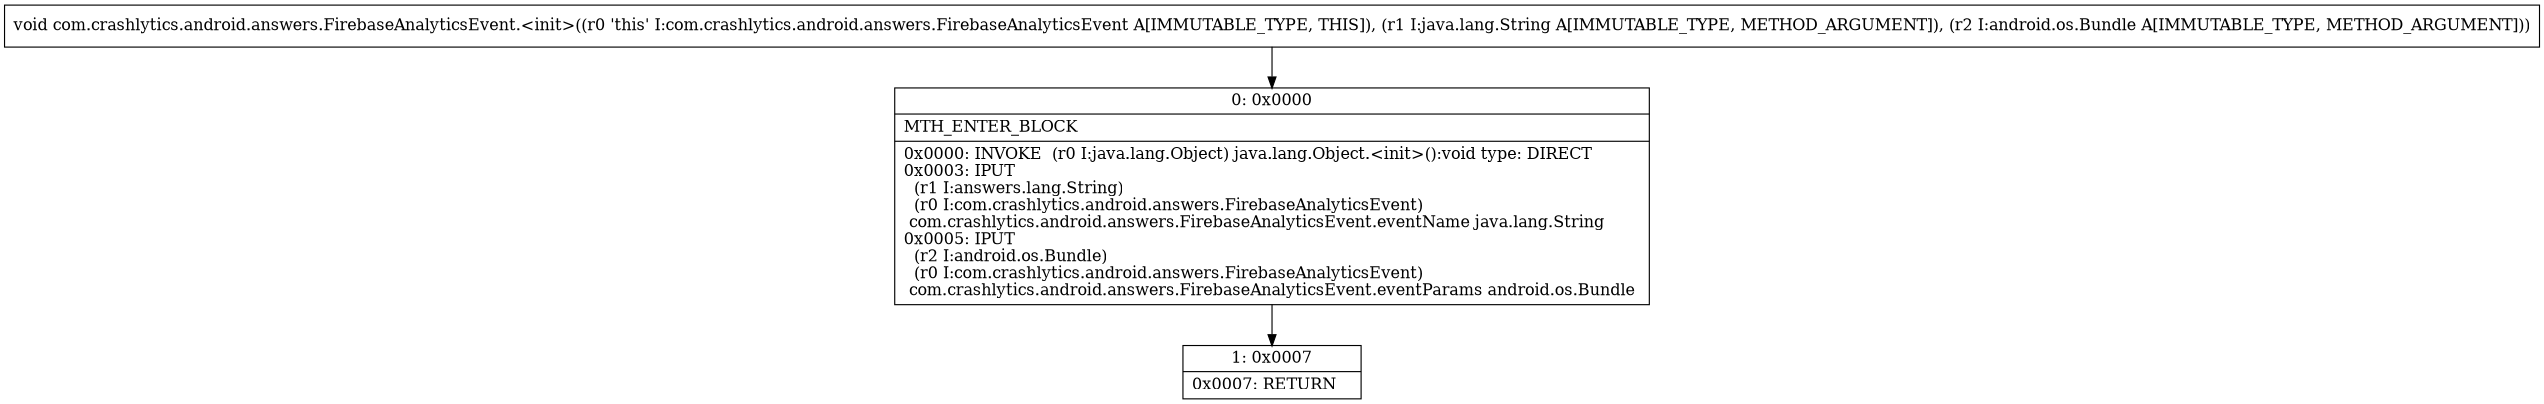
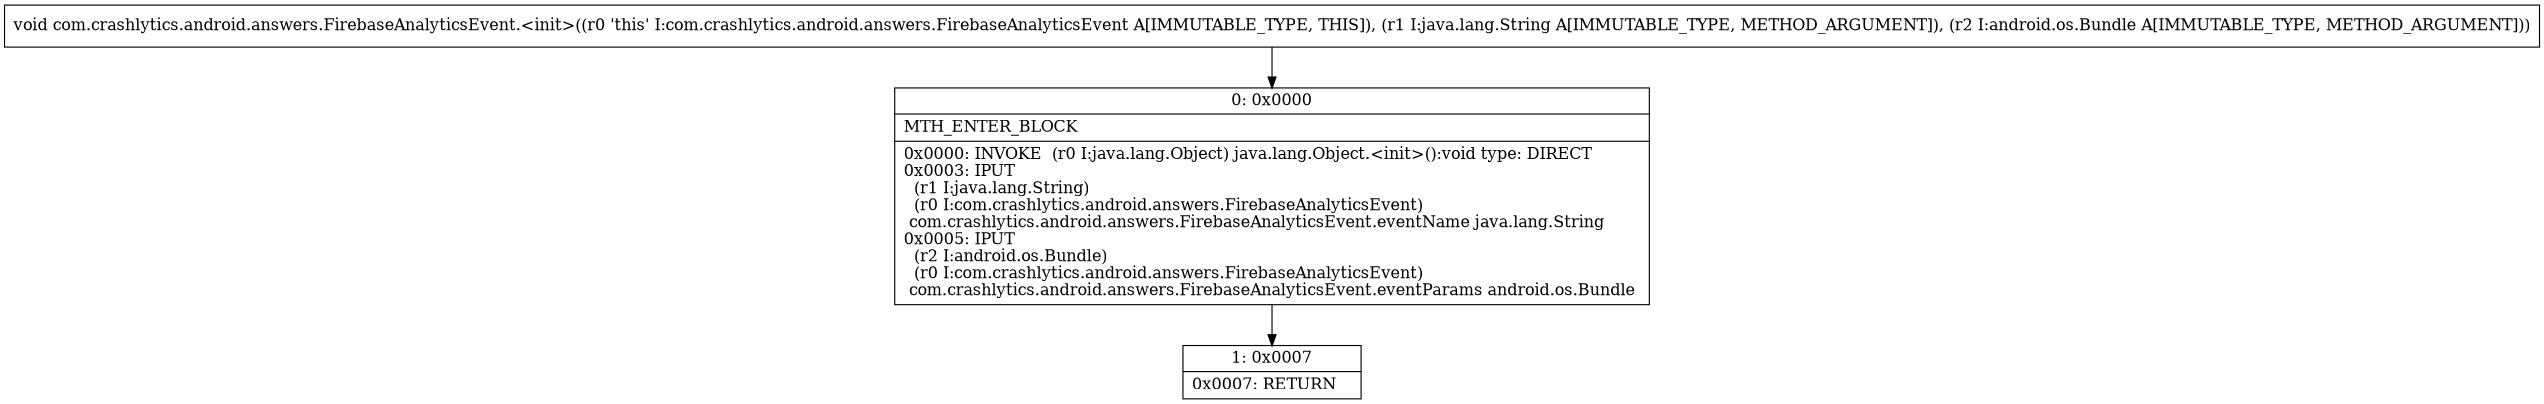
node "0: 0x0000": text "(r1 I:answers.lang.String)" -> "(r1 I:java.lang.String)"
